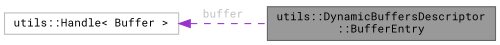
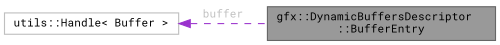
node "utils::DynamicBuffersDescriptor ::BufferEntry": label "utils::DynamicBuffersDescriptor ::BufferEntry" -> "gfx::DynamicBuffersDescriptor ::BufferEntry"
